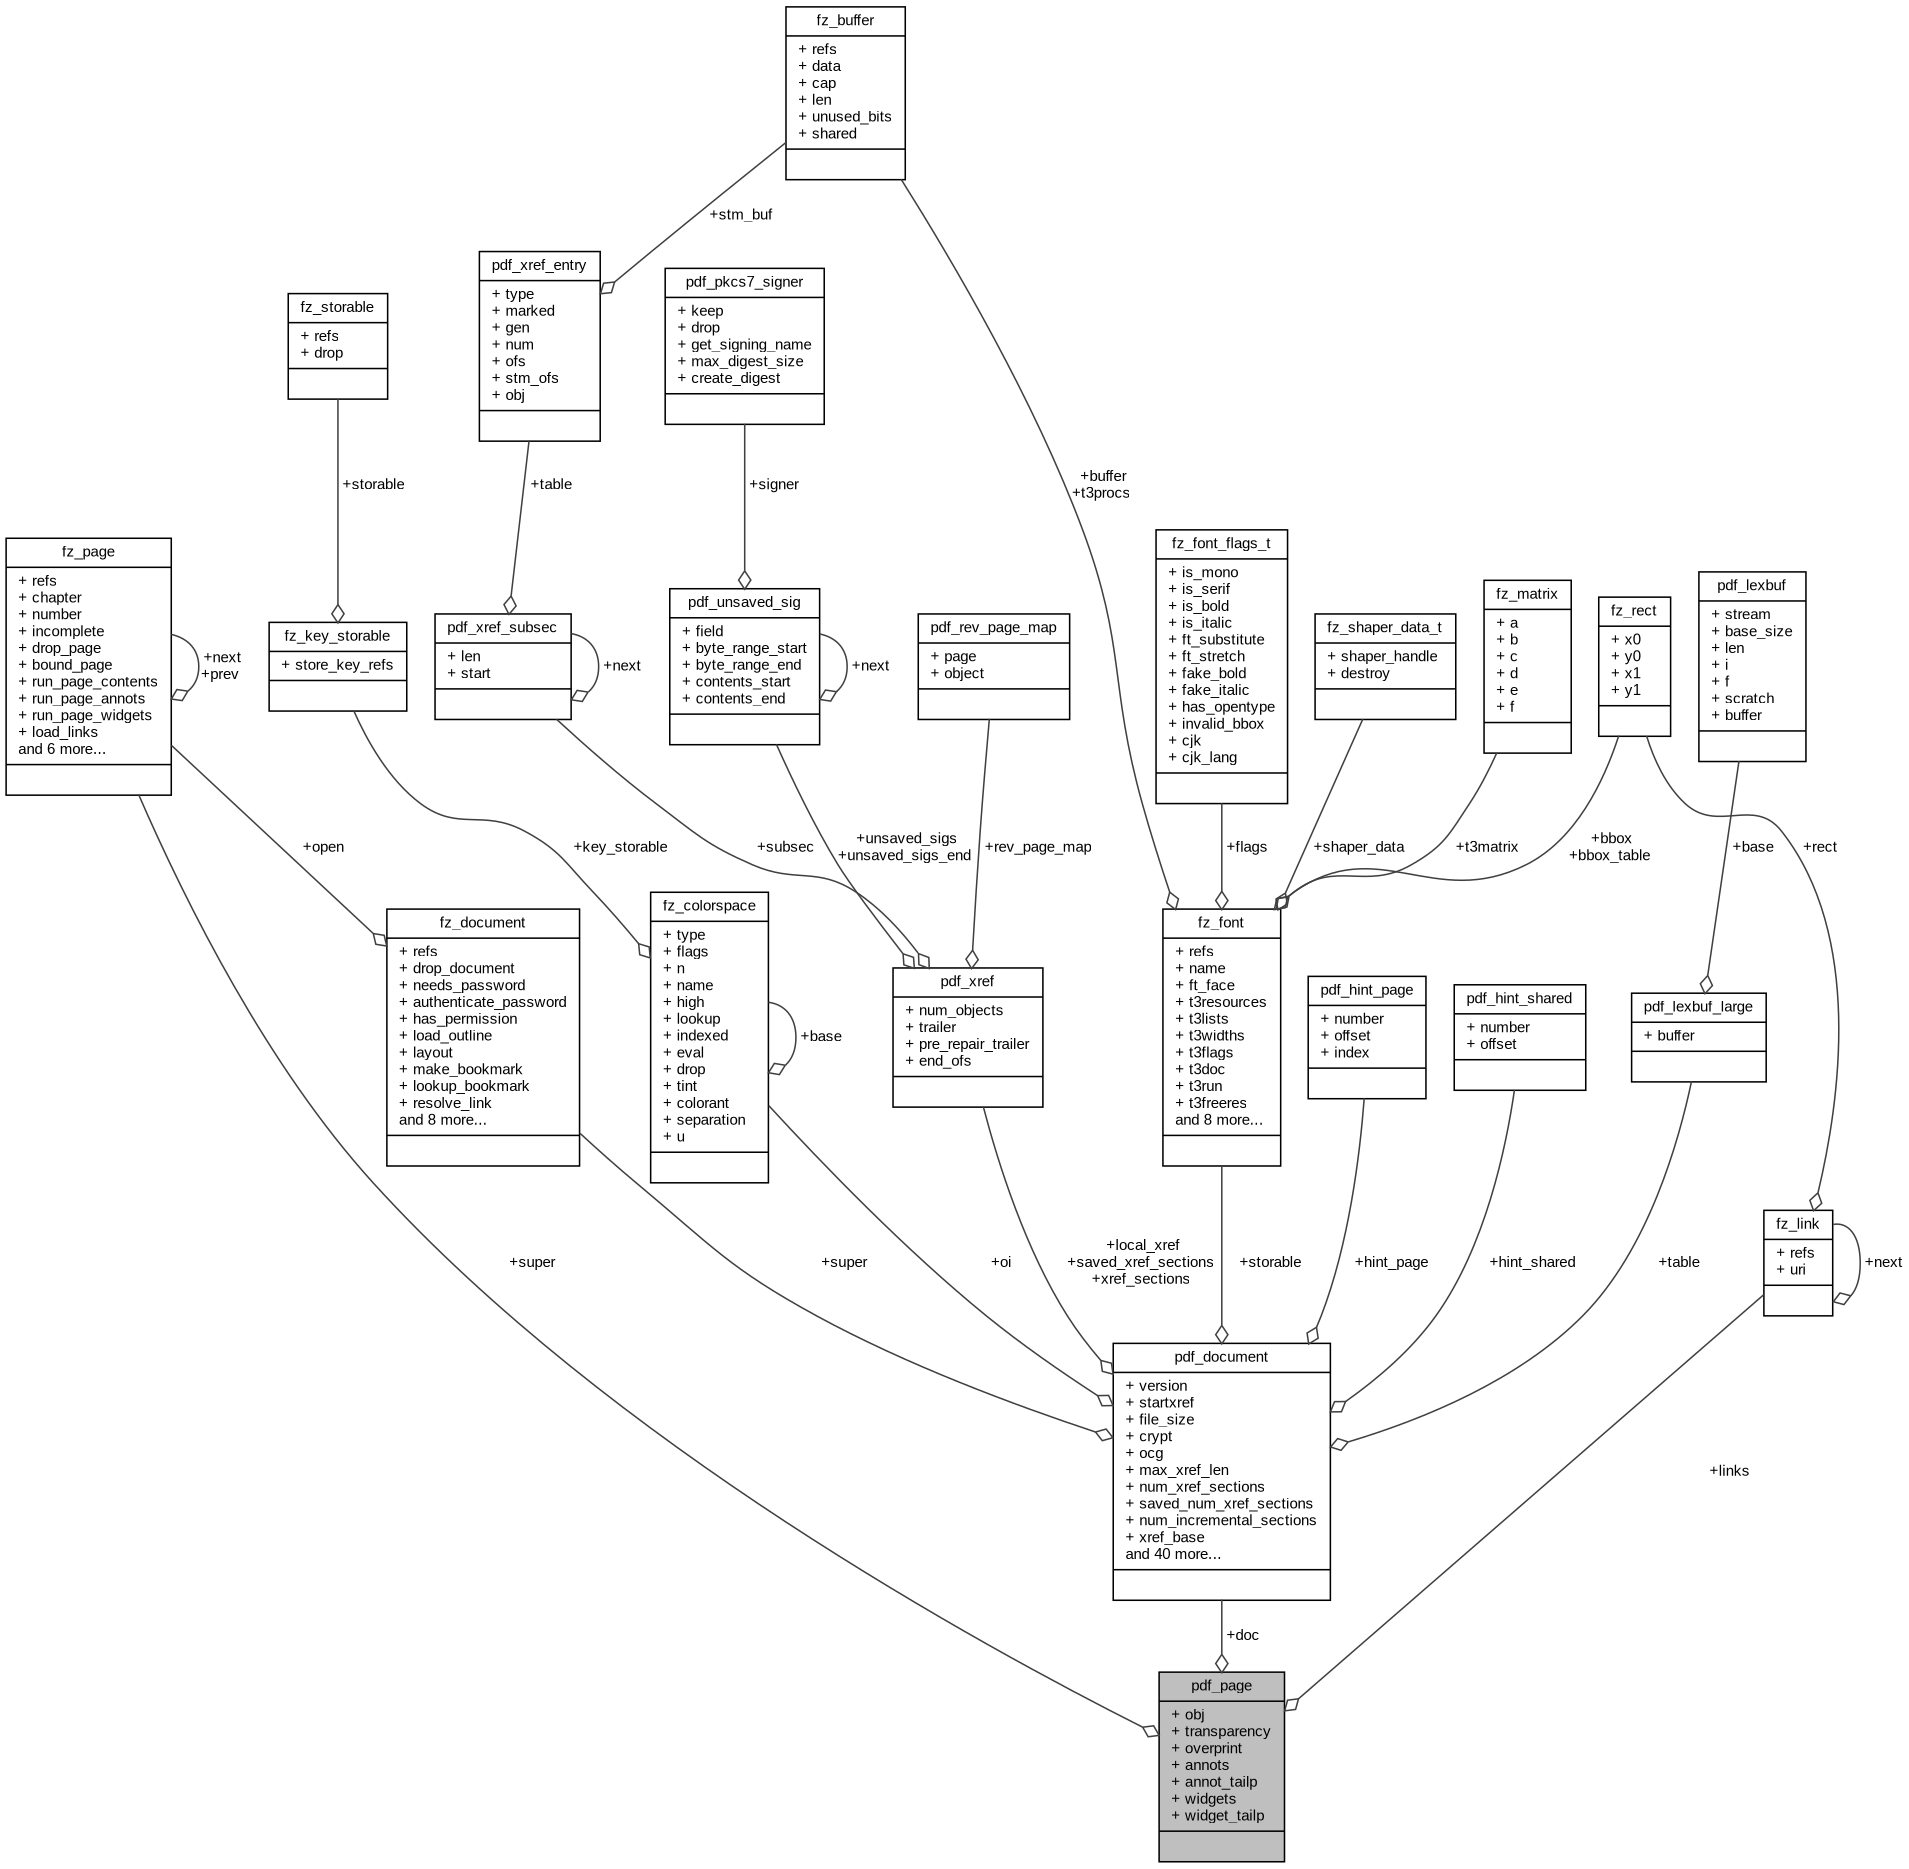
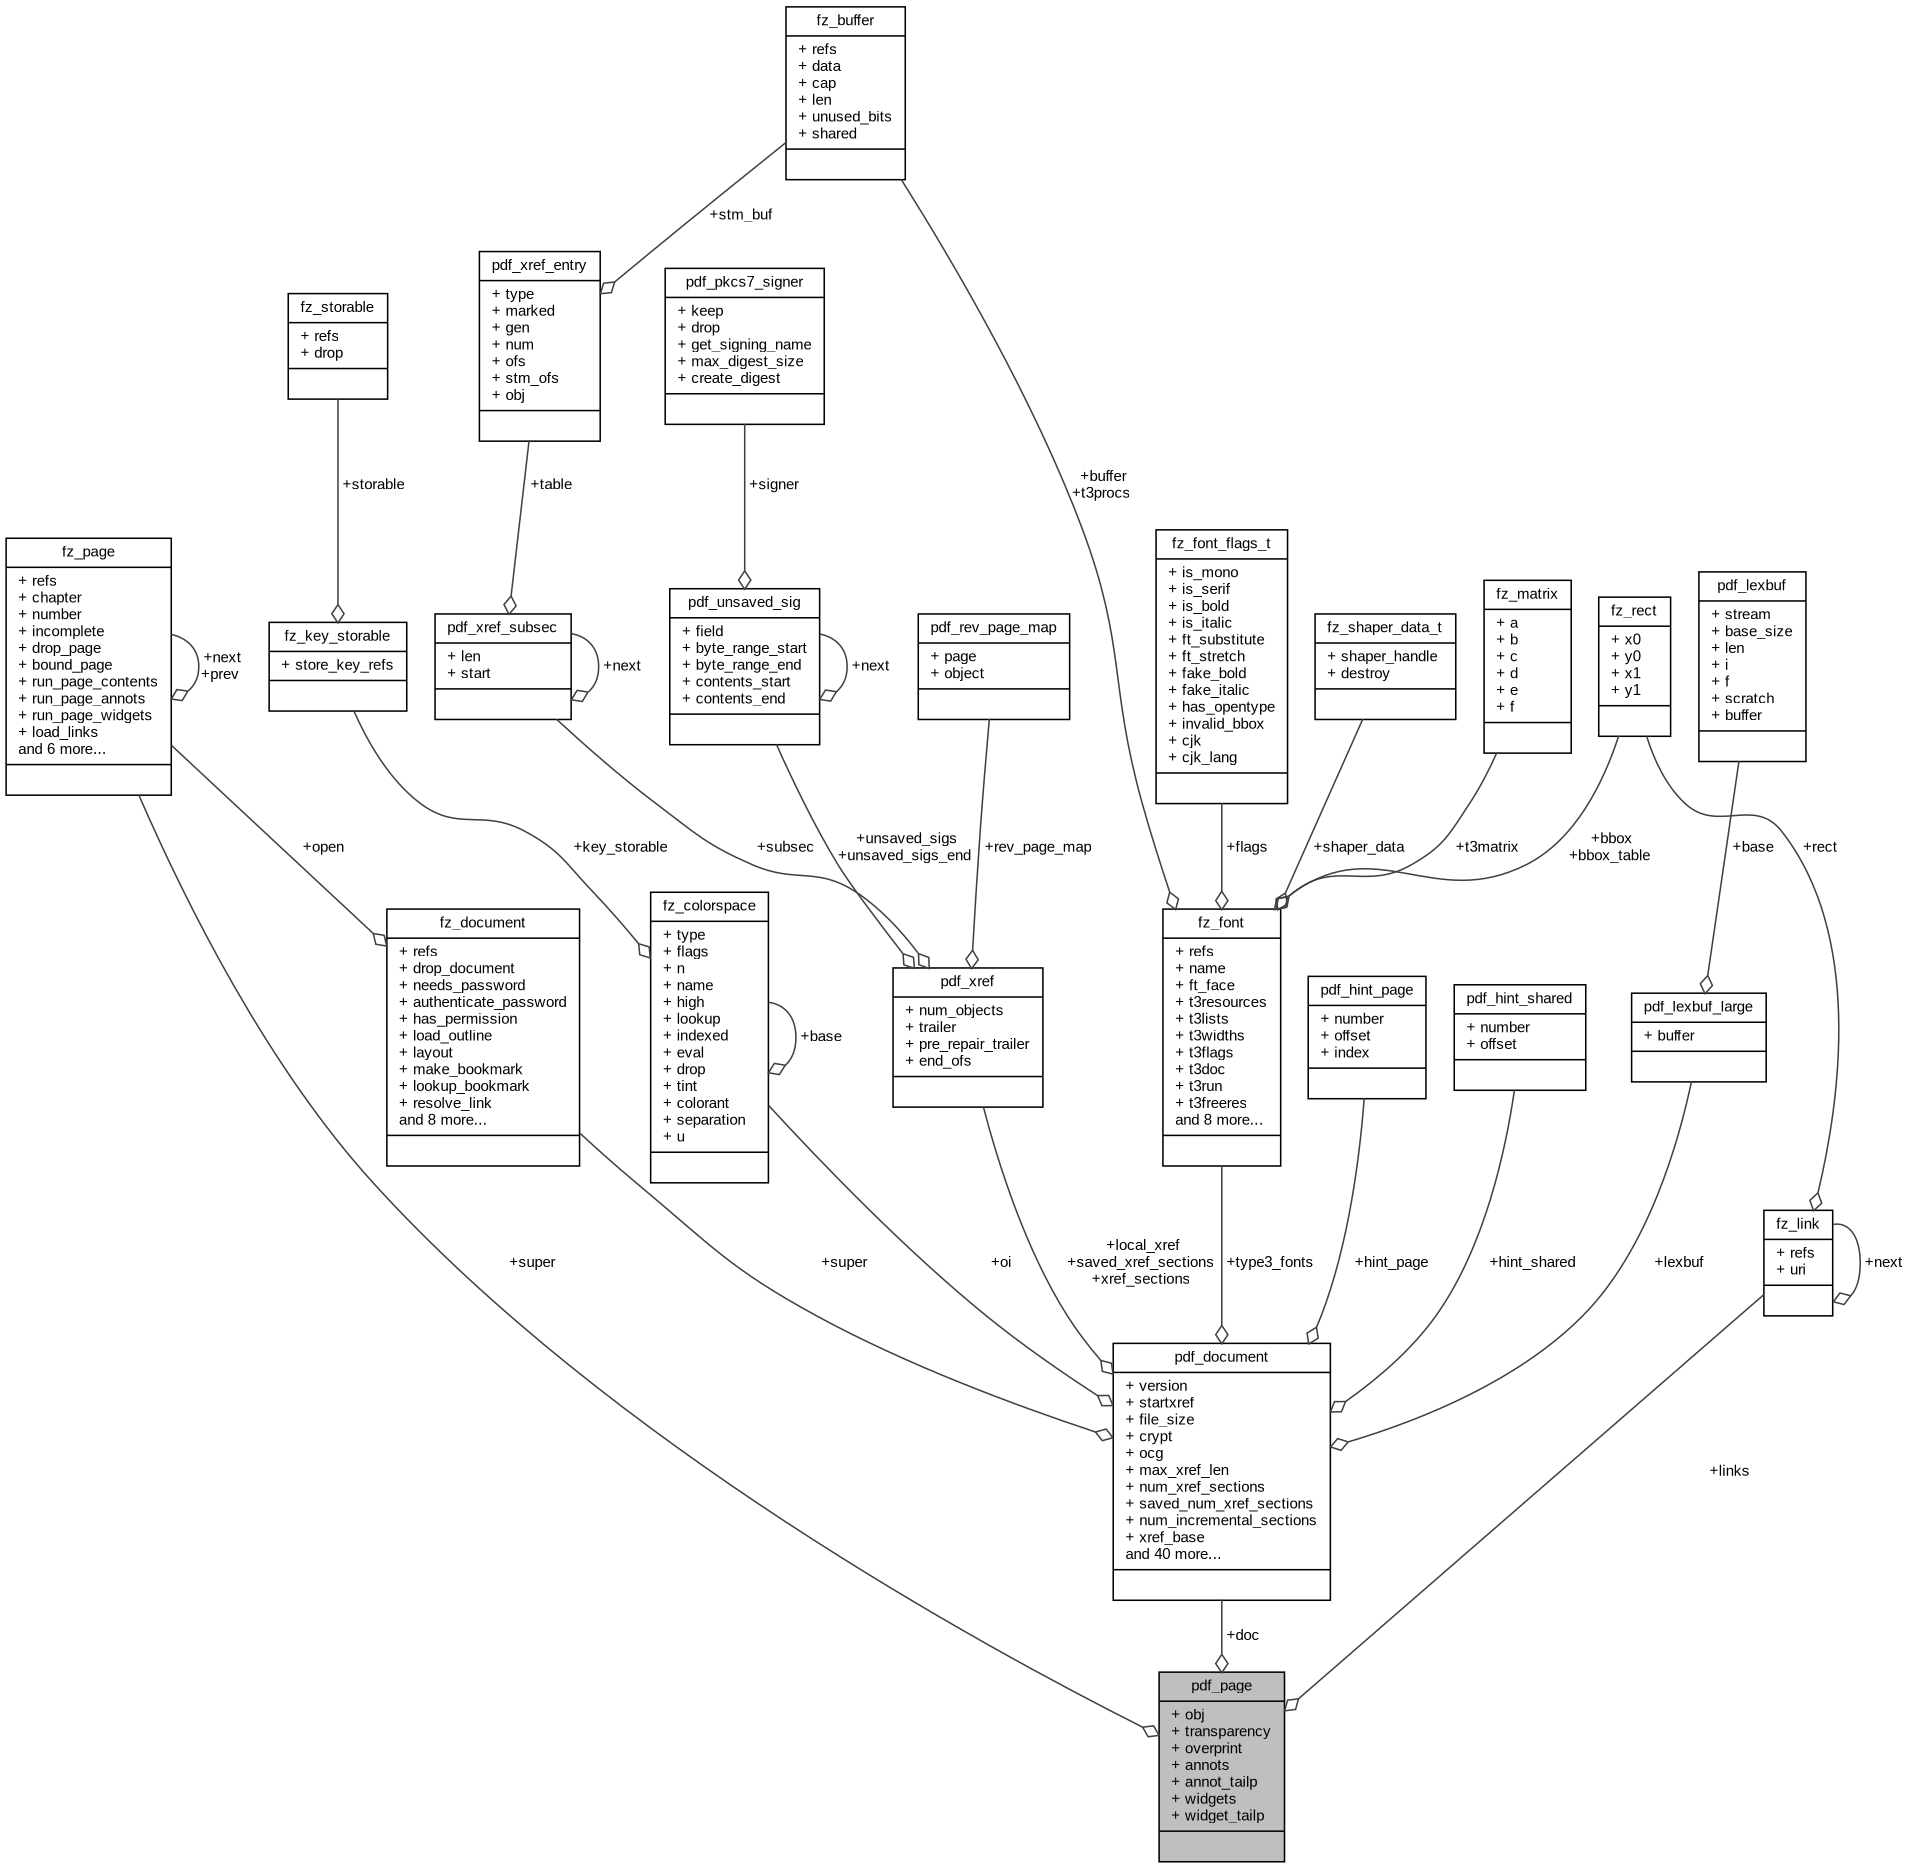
edge "fz_font" -> "pdf_document": label " +storable" -> " +type3_fonts"
edge "pdf_lexbuf_large" -> "pdf_document": label " +table" -> " +lexbuf"
